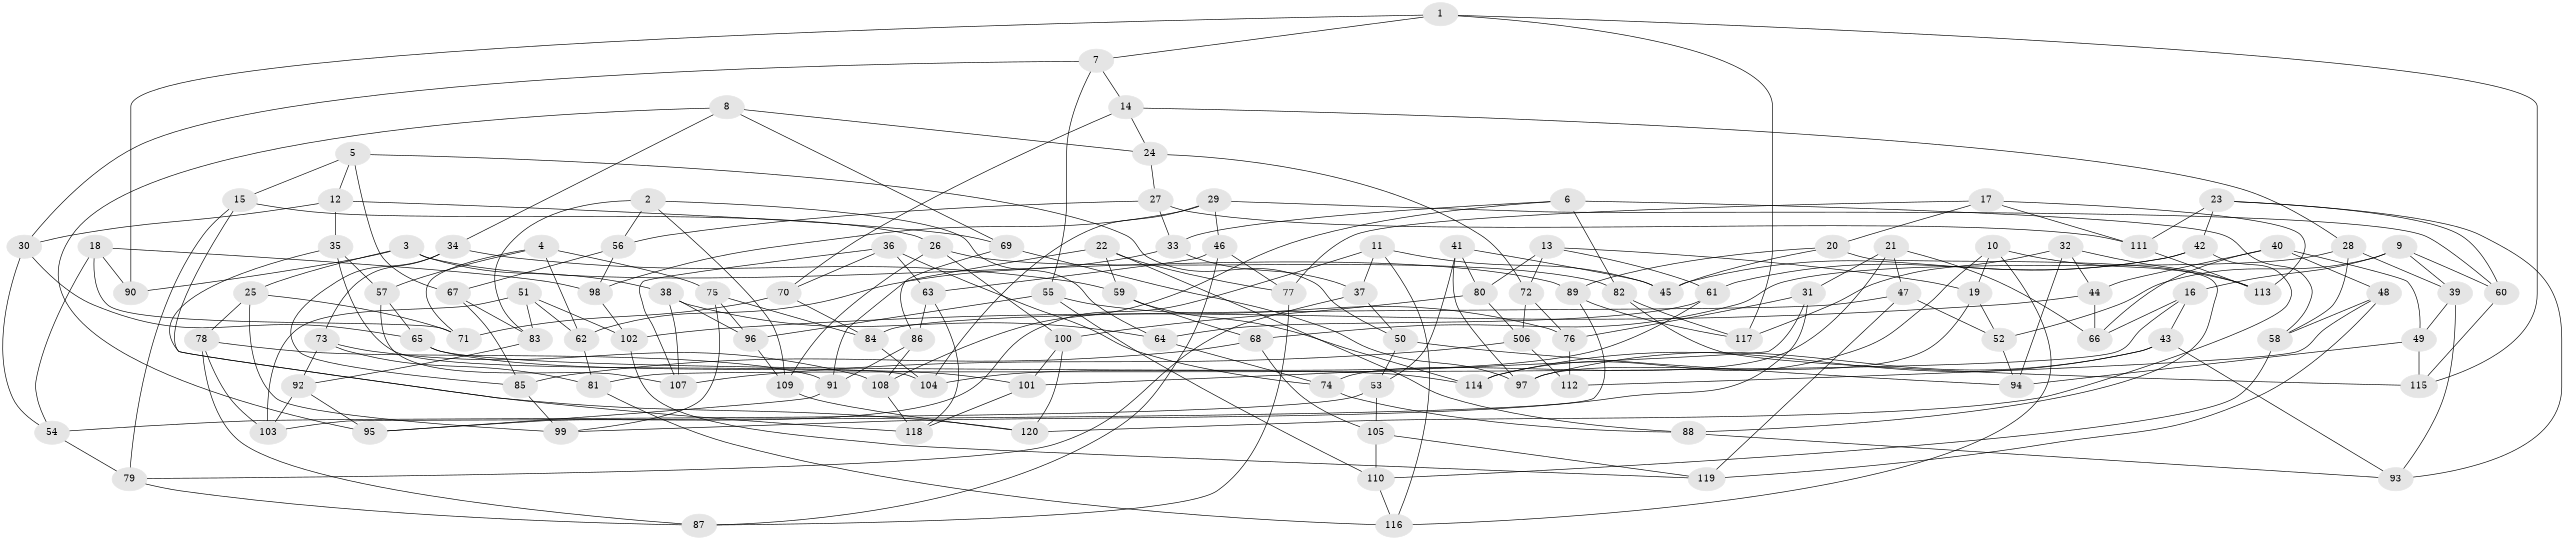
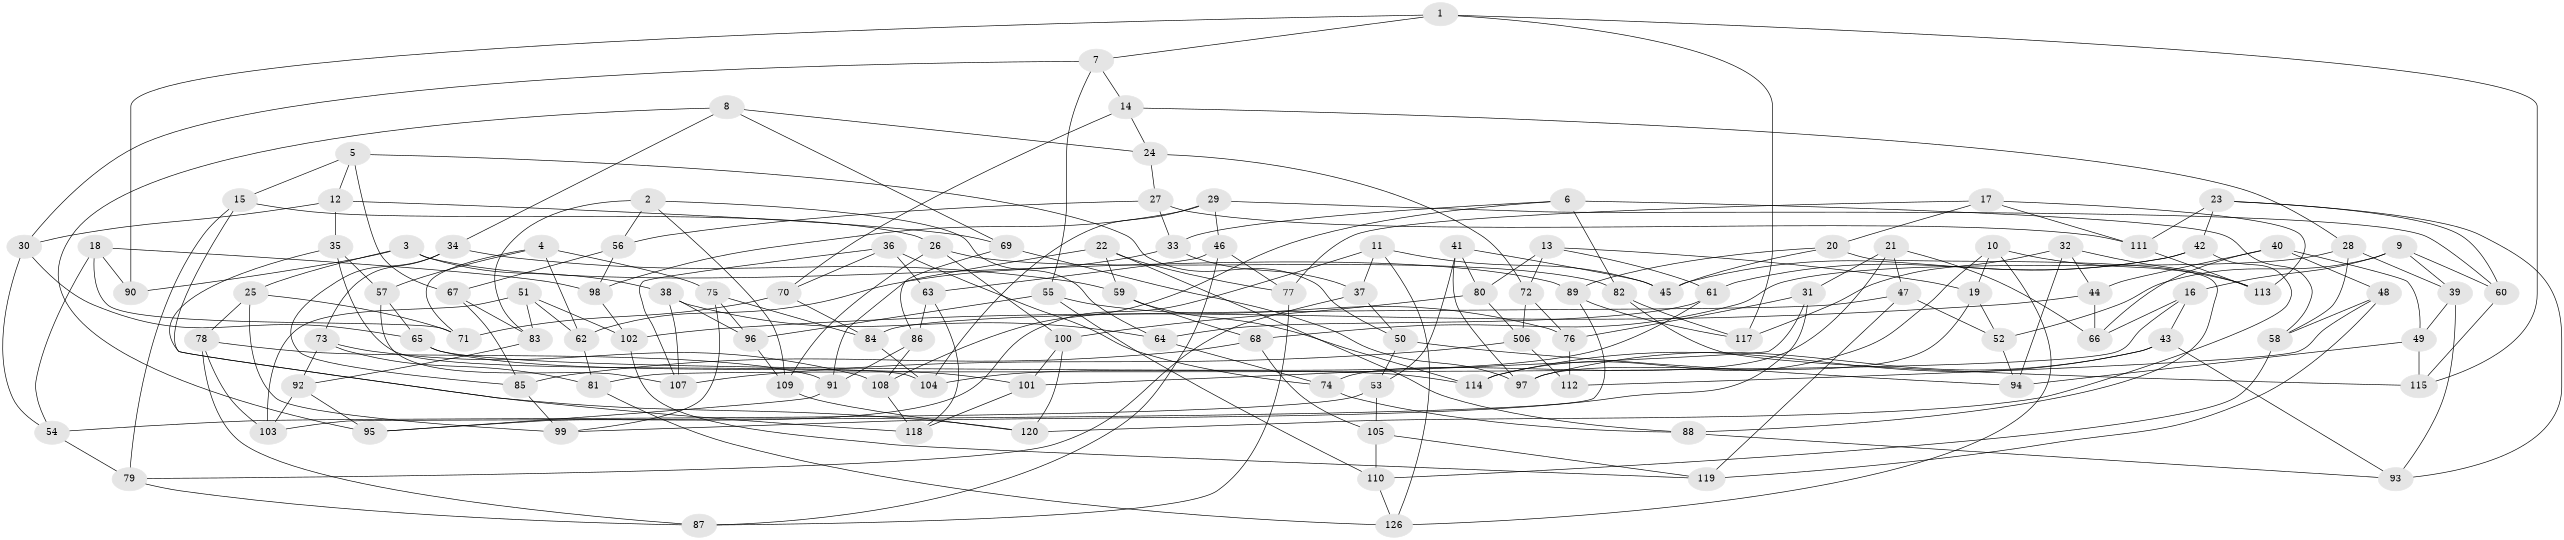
node "116": label "116" -> "126"
